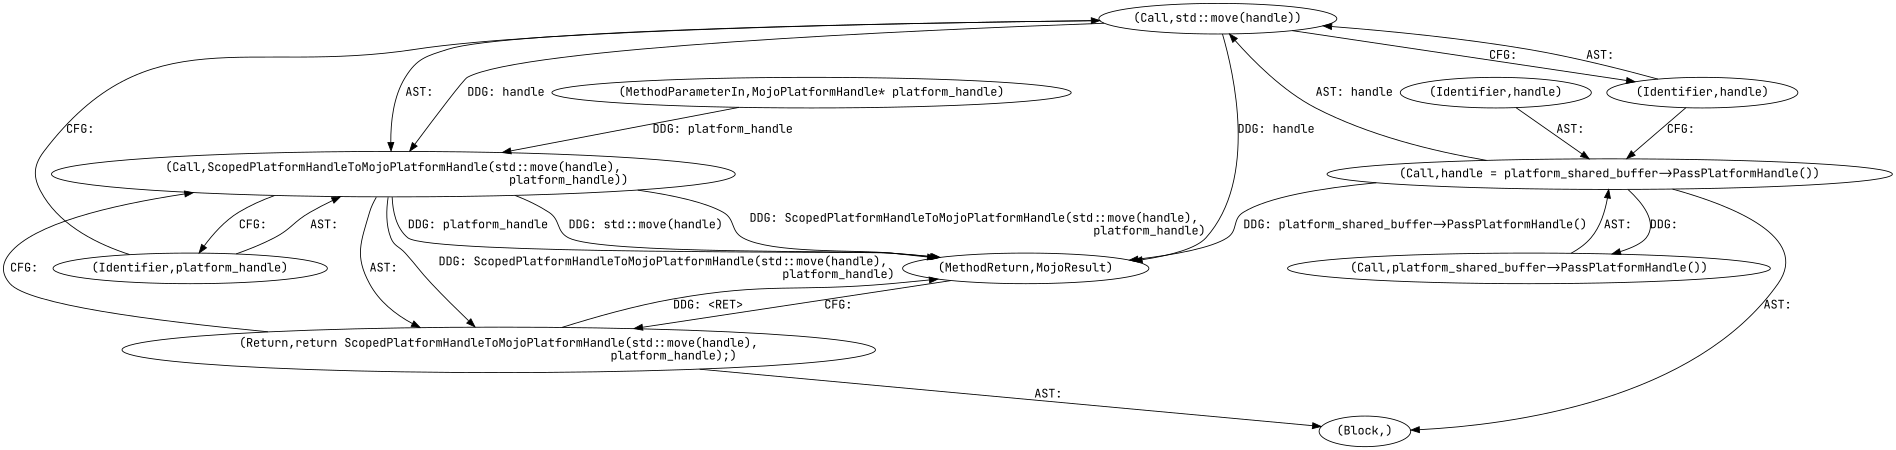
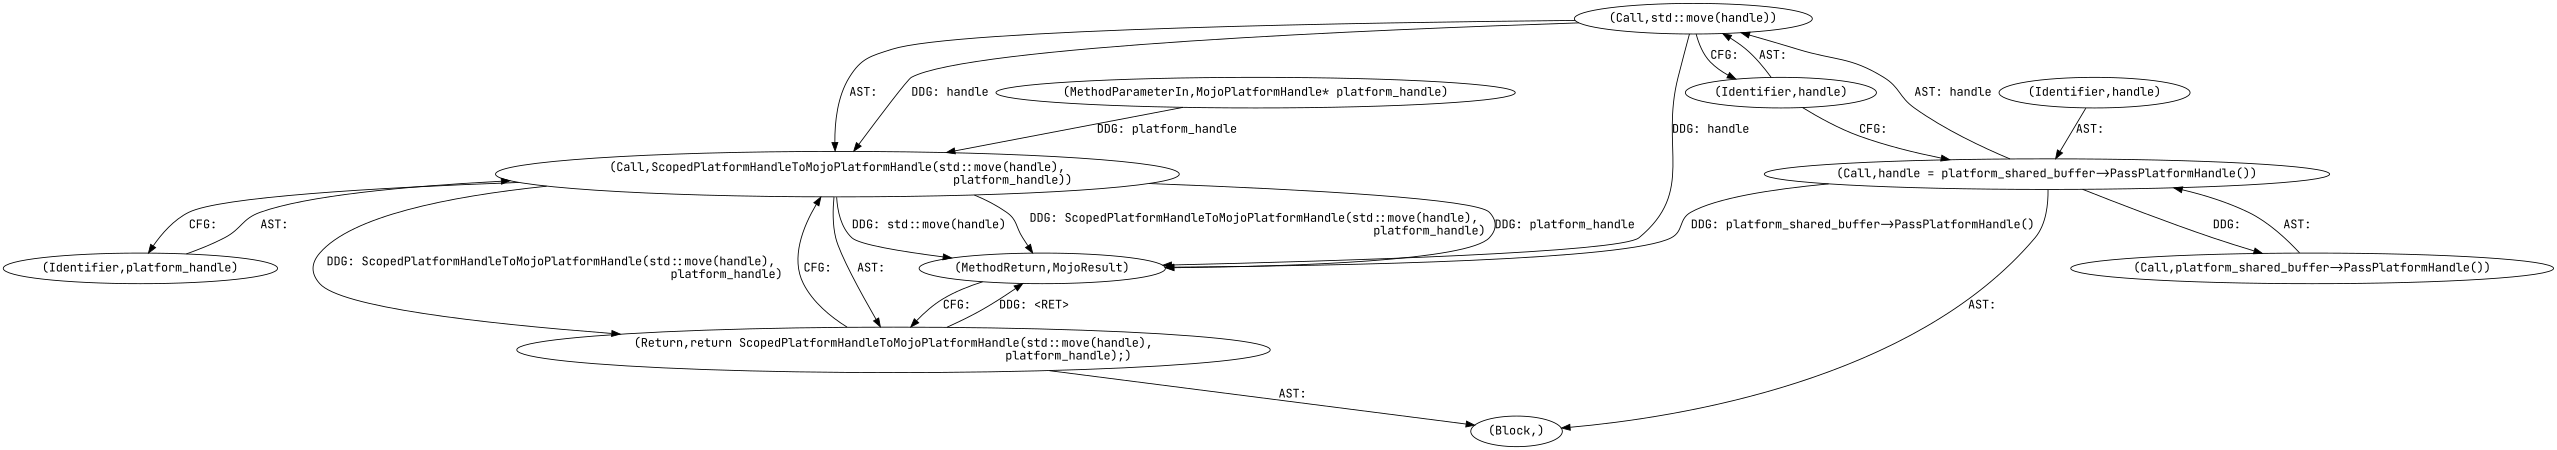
edge "(Identifier,platform_handle)" -> "(Call,std::move(handle))": removed, label "CFG:"
